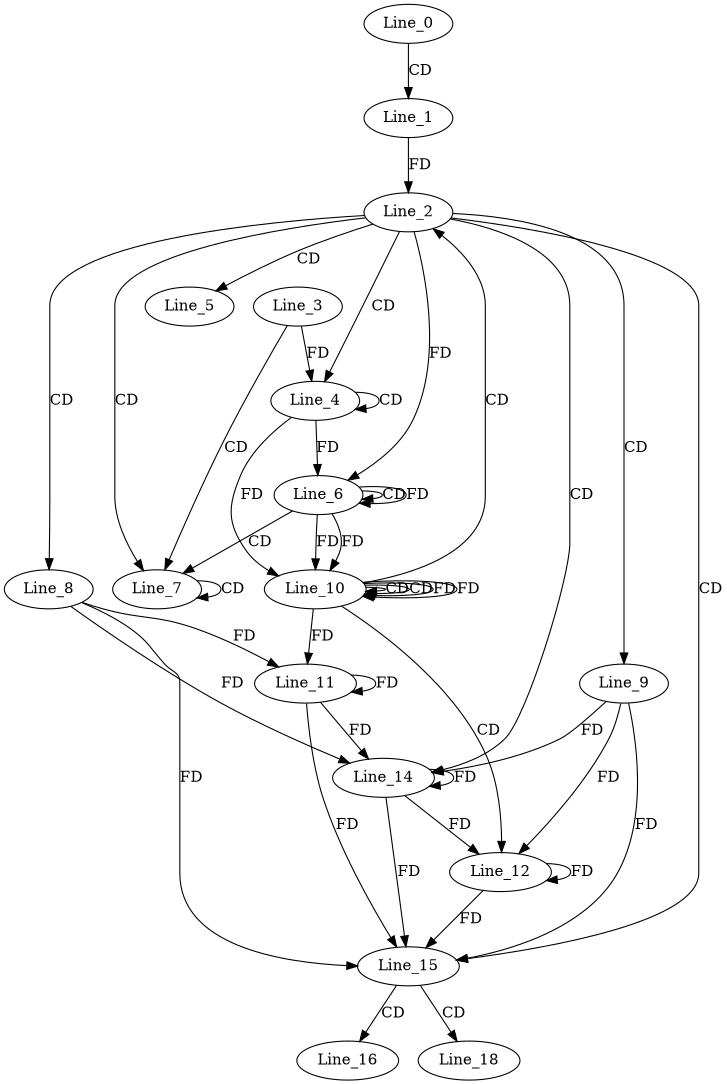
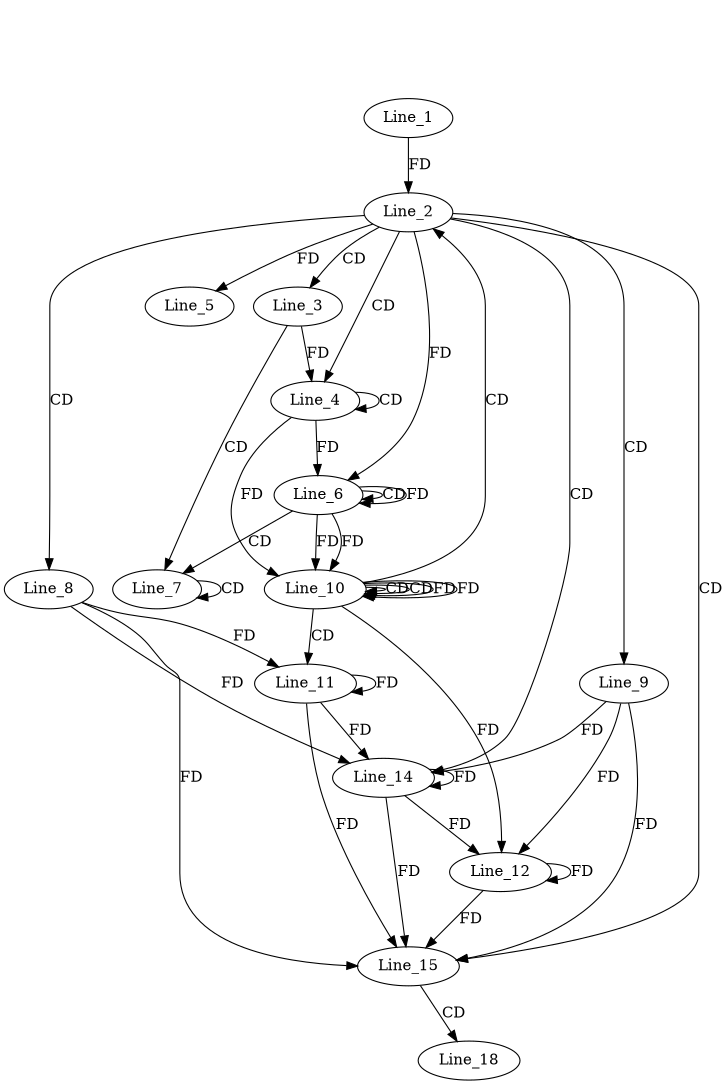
node "Line_0": removed
edge "Line_2" -> "Line_5": label "CD" -> "FD"
edge "Line_2" -> "Line_7": now "Line_2" -> "Line_3"
edge "Line_10" -> "Line_11": label "FD" -> "CD"
edge "Line_10" -> "Line_12": label "CD" -> "FD"
node "Line_16": removed
